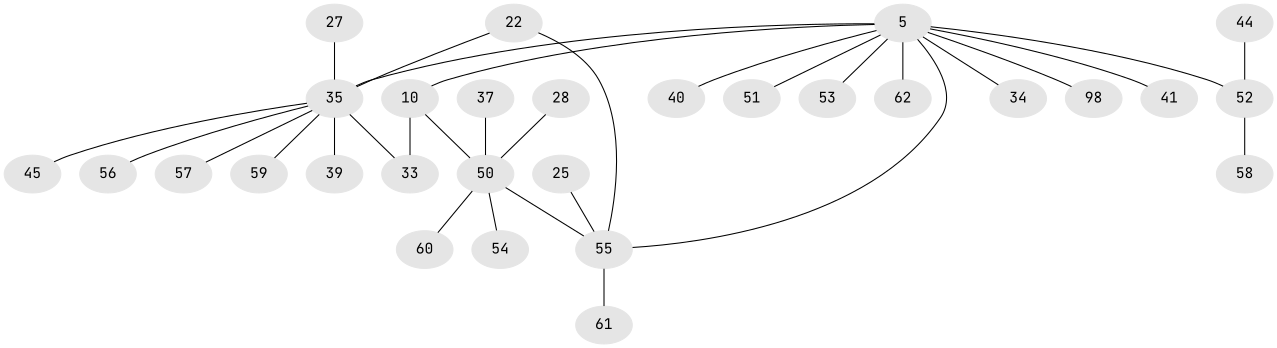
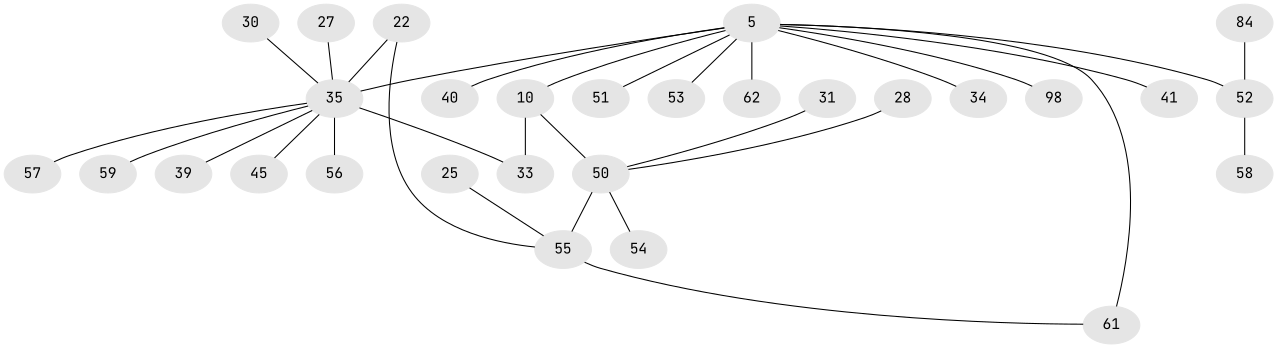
node "30": added
node "44": label "44" -> "84"
node "37": label "37" -> "31"
edge "5" -- "55": now "5" -- "61"
node "60": removed
